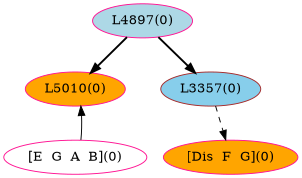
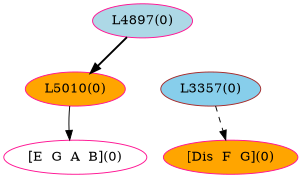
edge "L4897(0)" -> "L3357(0)": removed
edge "[E  G  A  B](0)" -> "L5010(0)": reversed
